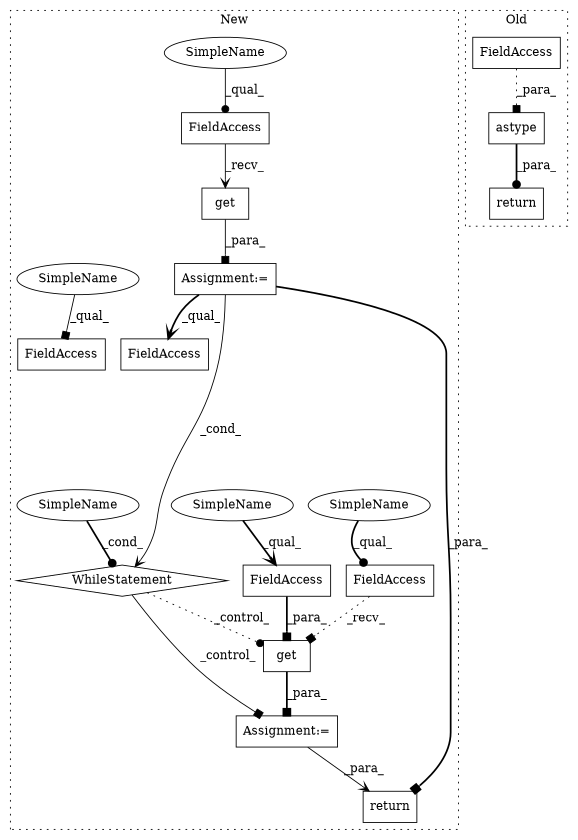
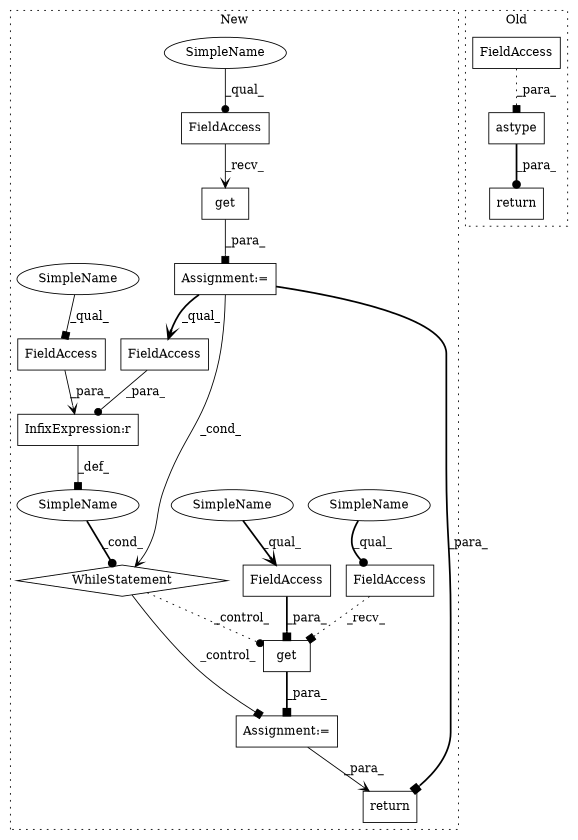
node "InfixExpression:r": added
